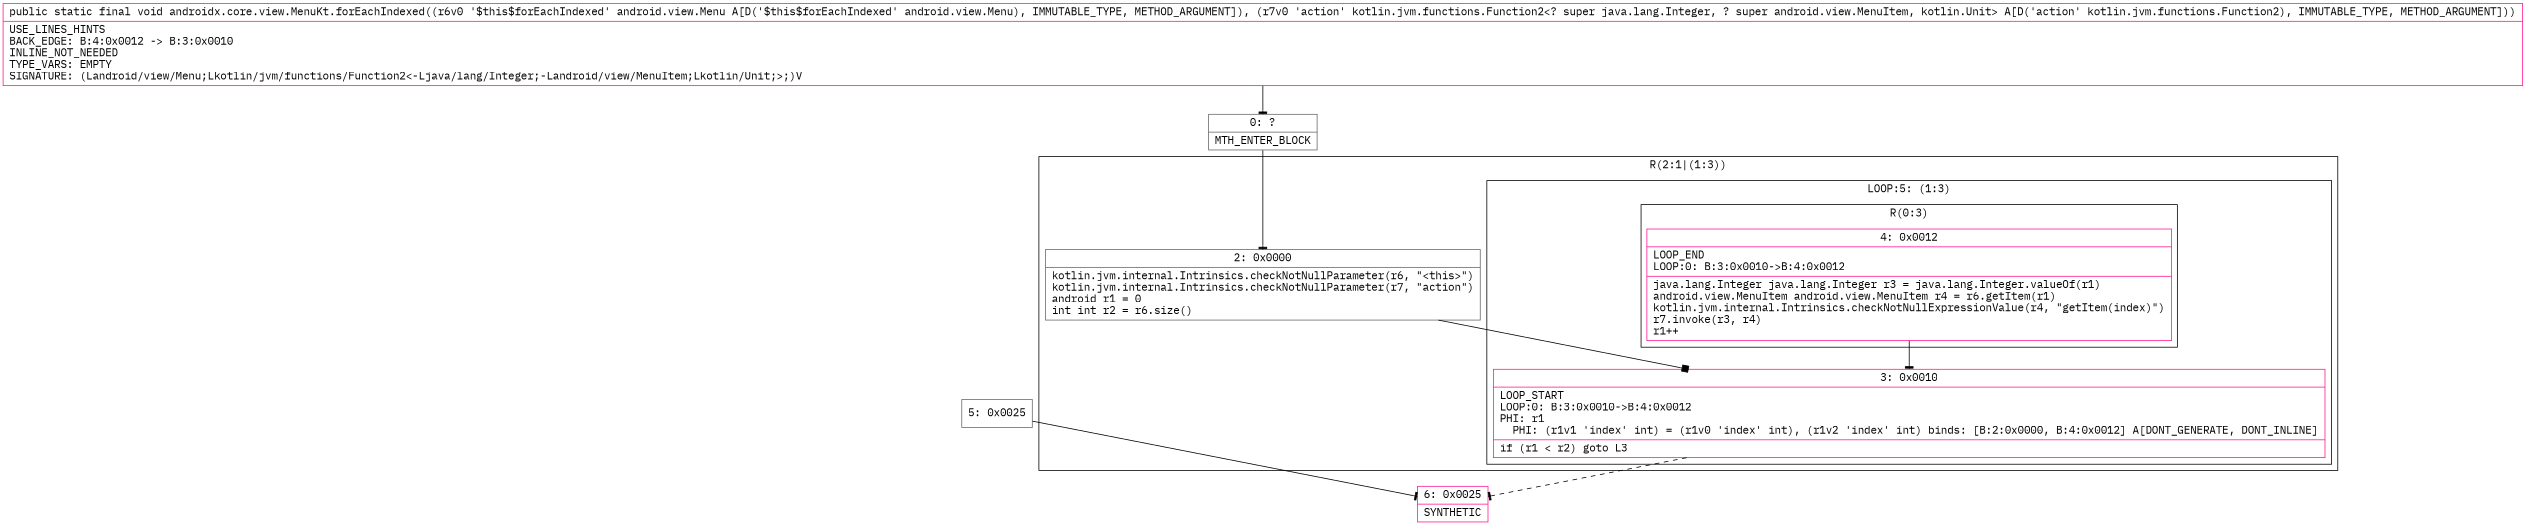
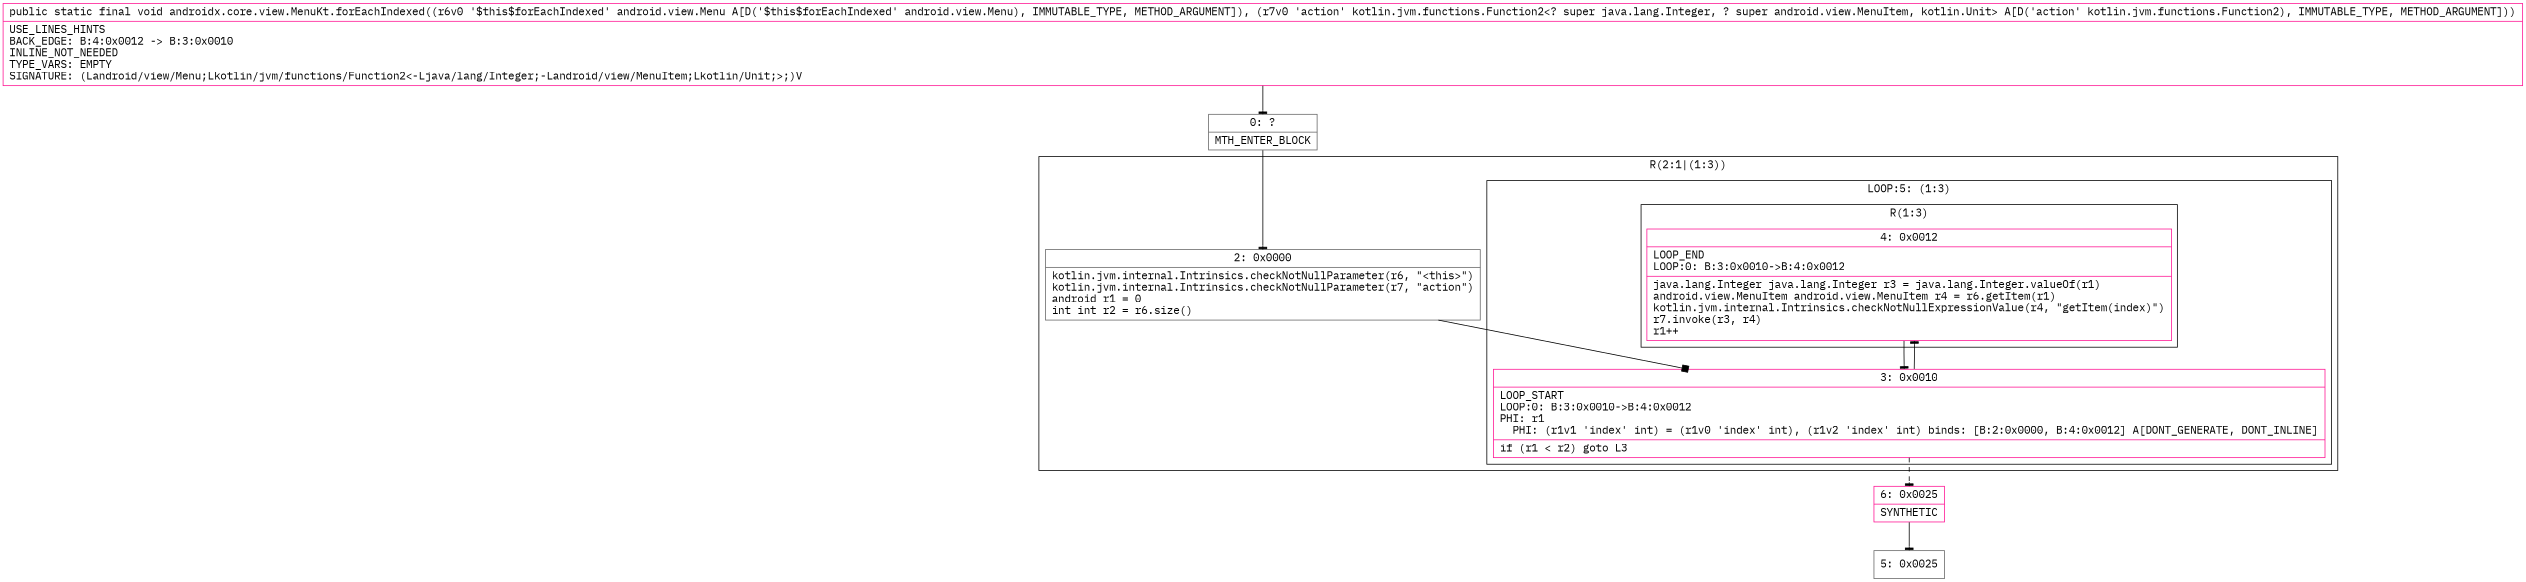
cluster "R(0:3)": label "R(0:3)" -> "R(1:3)"
edge "3: 0x0010" -> "4: 0x0012": added
edge "5: 0x0025" -> "6: 0x0025": reversed
